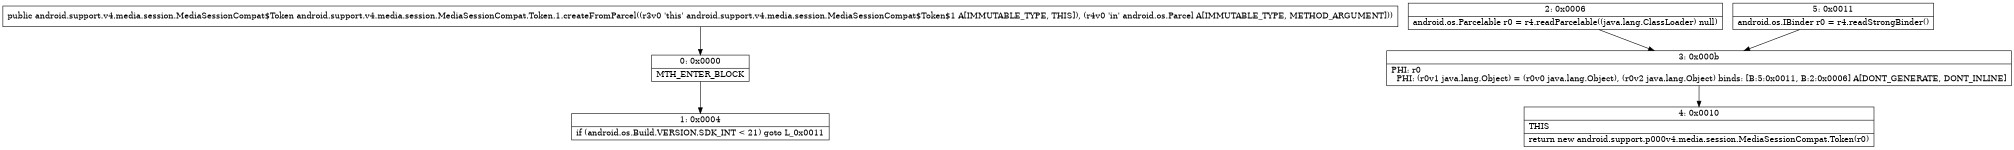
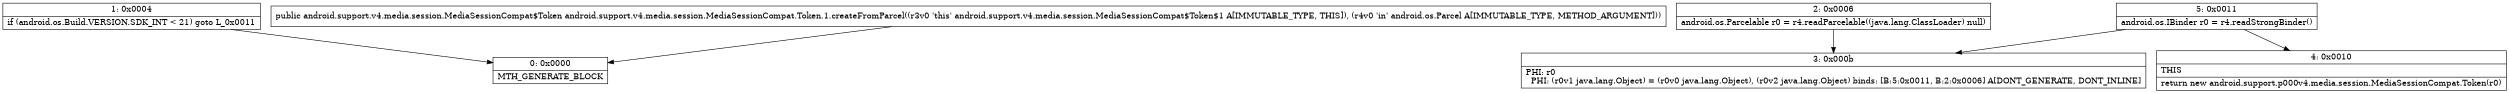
node "0: 0x0000": text "MTH_ENTER_BLOCK" -> "MTH_GENERATE_BLOCK"
edge "3: 0x000b" -> "4: 0x0010": now "5: 0x0011" -> "4: 0x0010"
edge "0: 0x0000" -> "1: 0x0004": reversed
